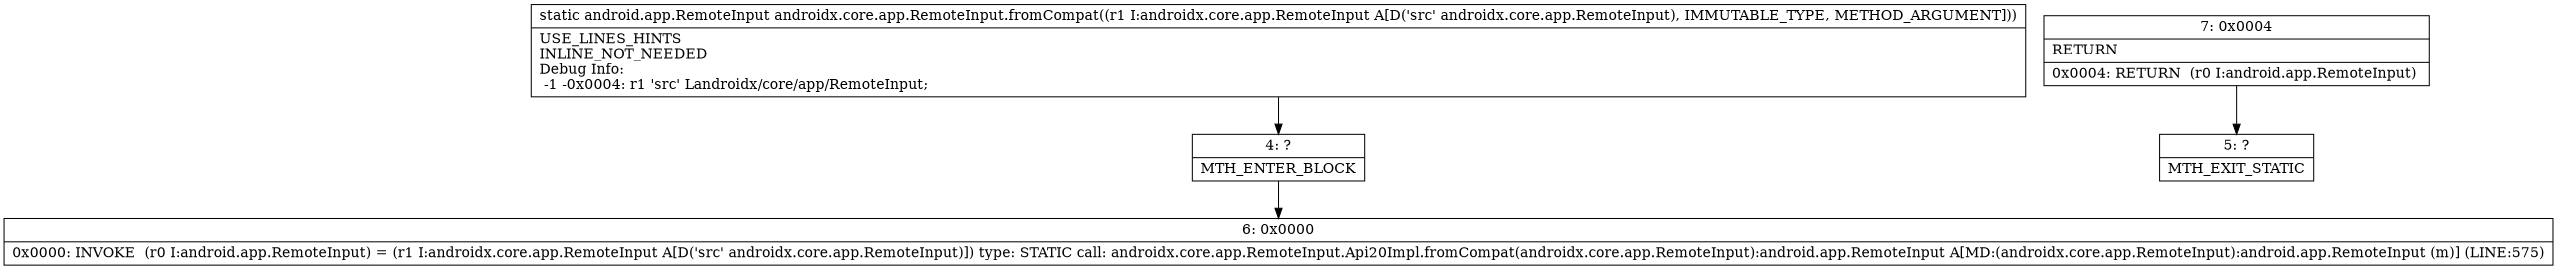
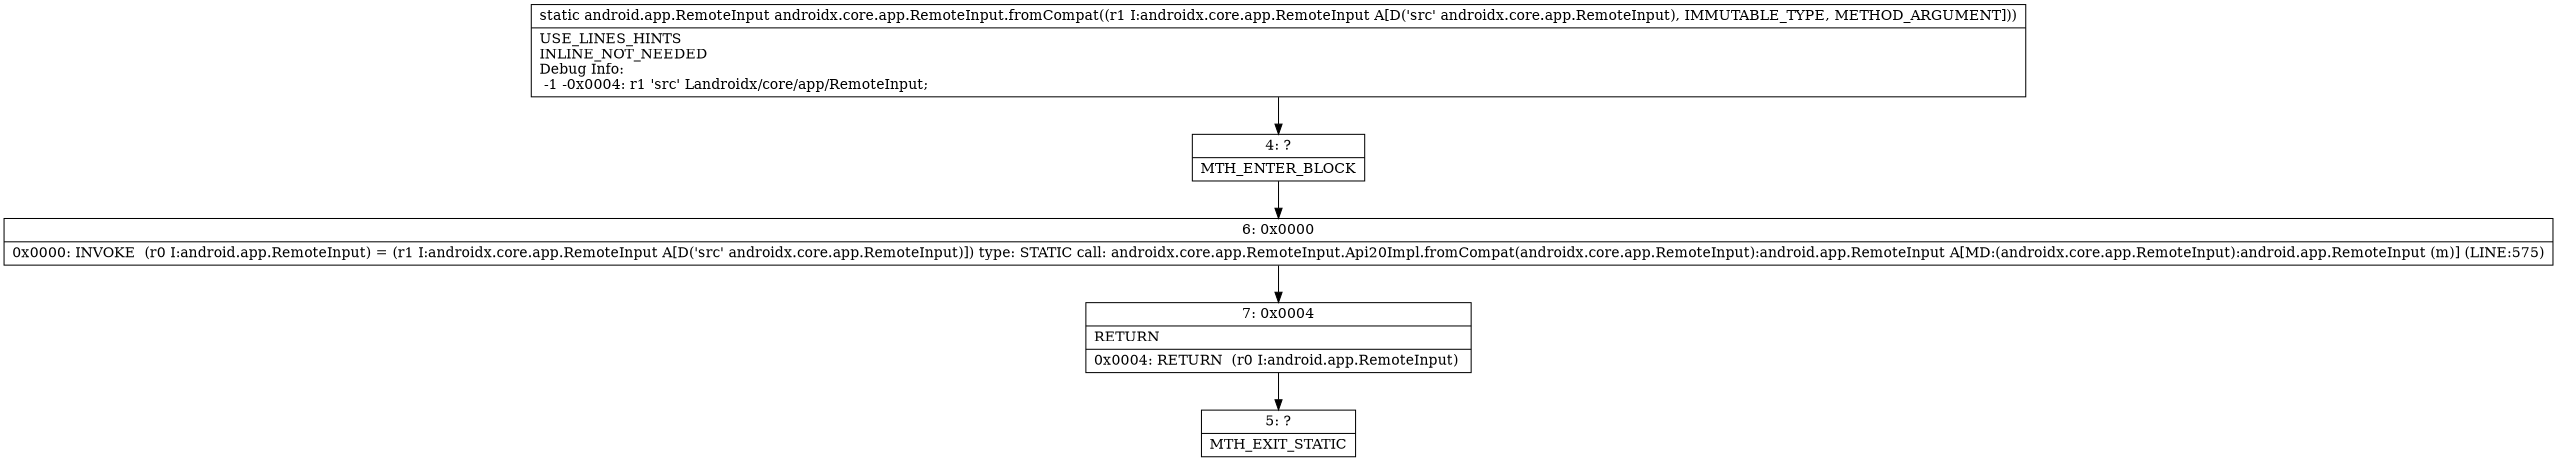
edge "6: 0x0000" -> "7: 0x0004": added
